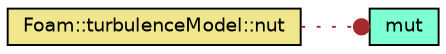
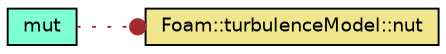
edge "Foam::turbulenceModel::nut" -> "mut": reversed
